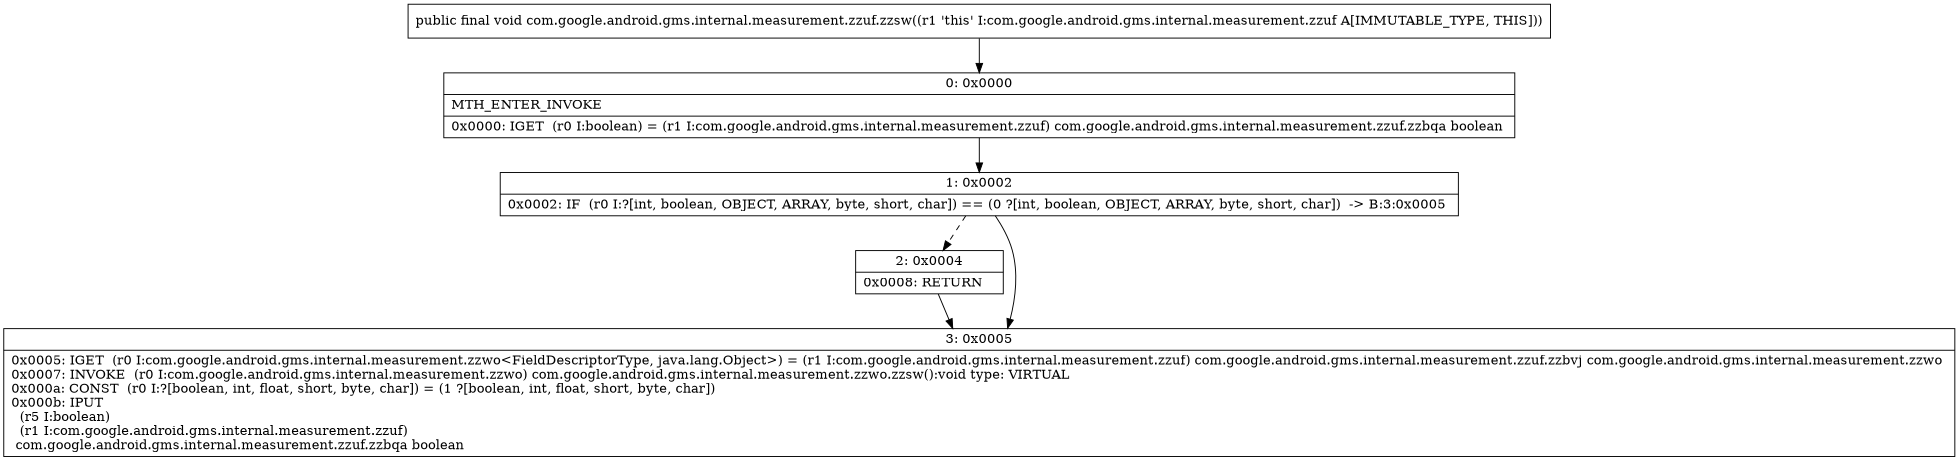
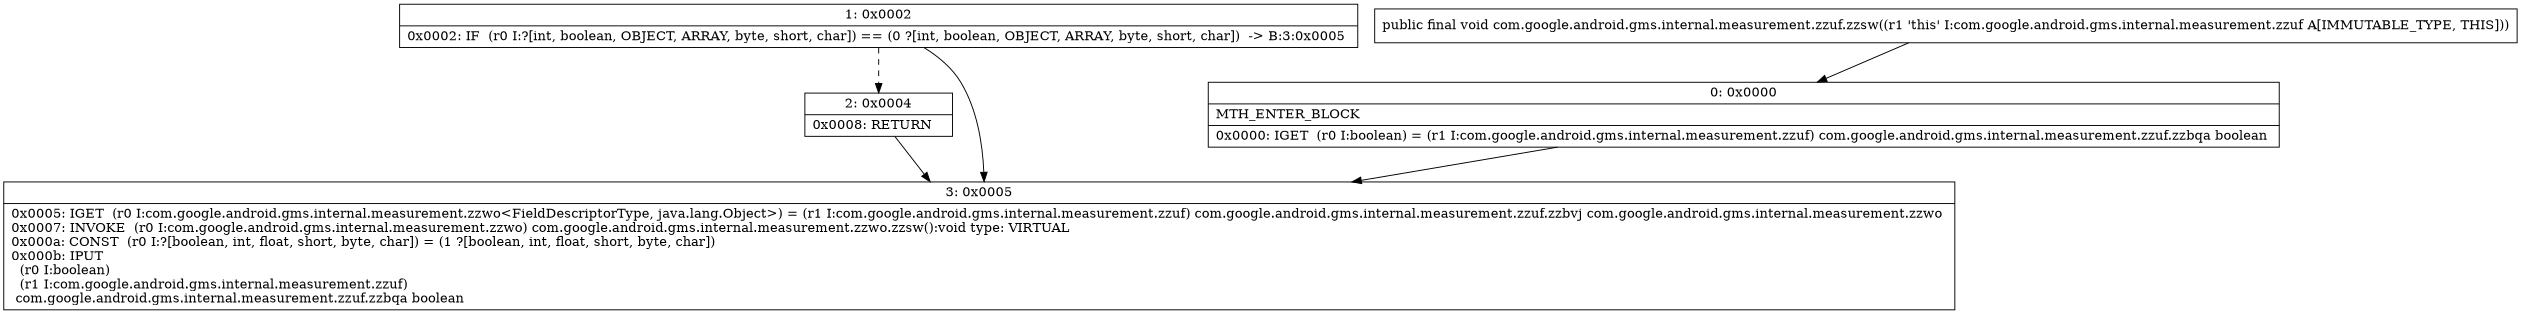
node "0: 0x0000": text "MTH_ENTER_INVOKE" -> "MTH_ENTER_BLOCK"
edge "0: 0x0000" -> "1: 0x0002": now "0: 0x0000" -> "3: 0x0005"
node "3: 0x0005": text "(r5 I:boolean)" -> "(r0 I:boolean)"
